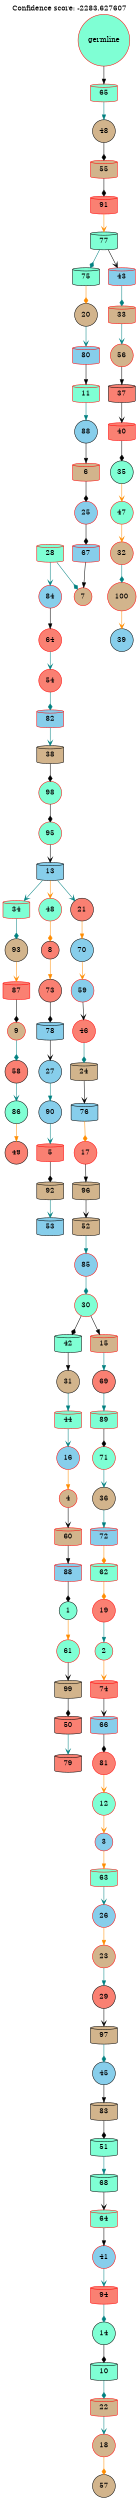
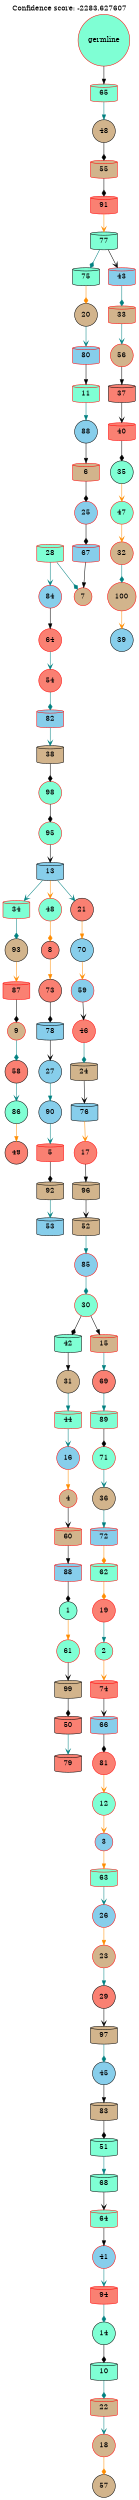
edge "76" -> "17": arrowhead diamond -> vee
